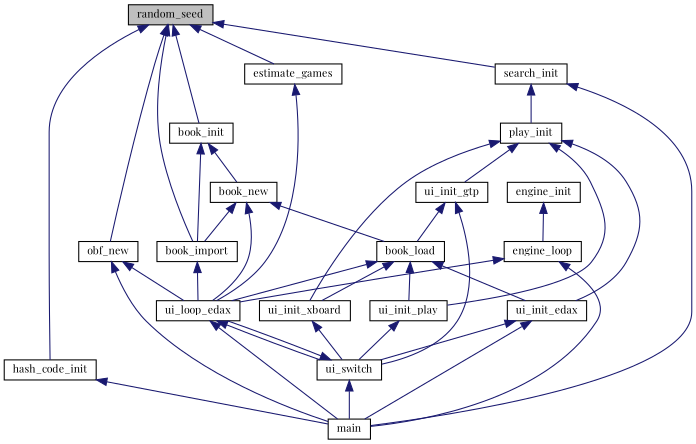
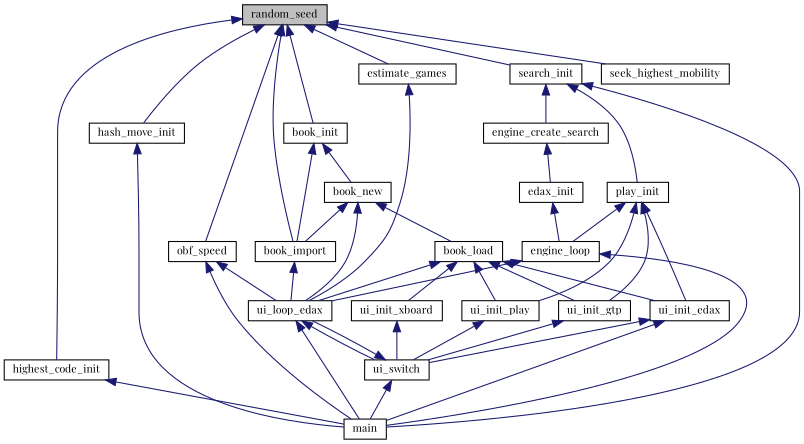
node "seek_highest_mobility": added
node "hash_move_init": added
node "engine_create_search": added
node "engine_init": label "engine_init" -> "edax_init"
edge "ui_init_xboard" -> "play_init": now "engine_loop" -> "play_init"
edge "book_load" -> "ui_init_gtp": reversed
node "obf_new": label "obf_new" -> "obf_speed"
node "hash_code_init": label "hash_code_init" -> "highest_code_init"
